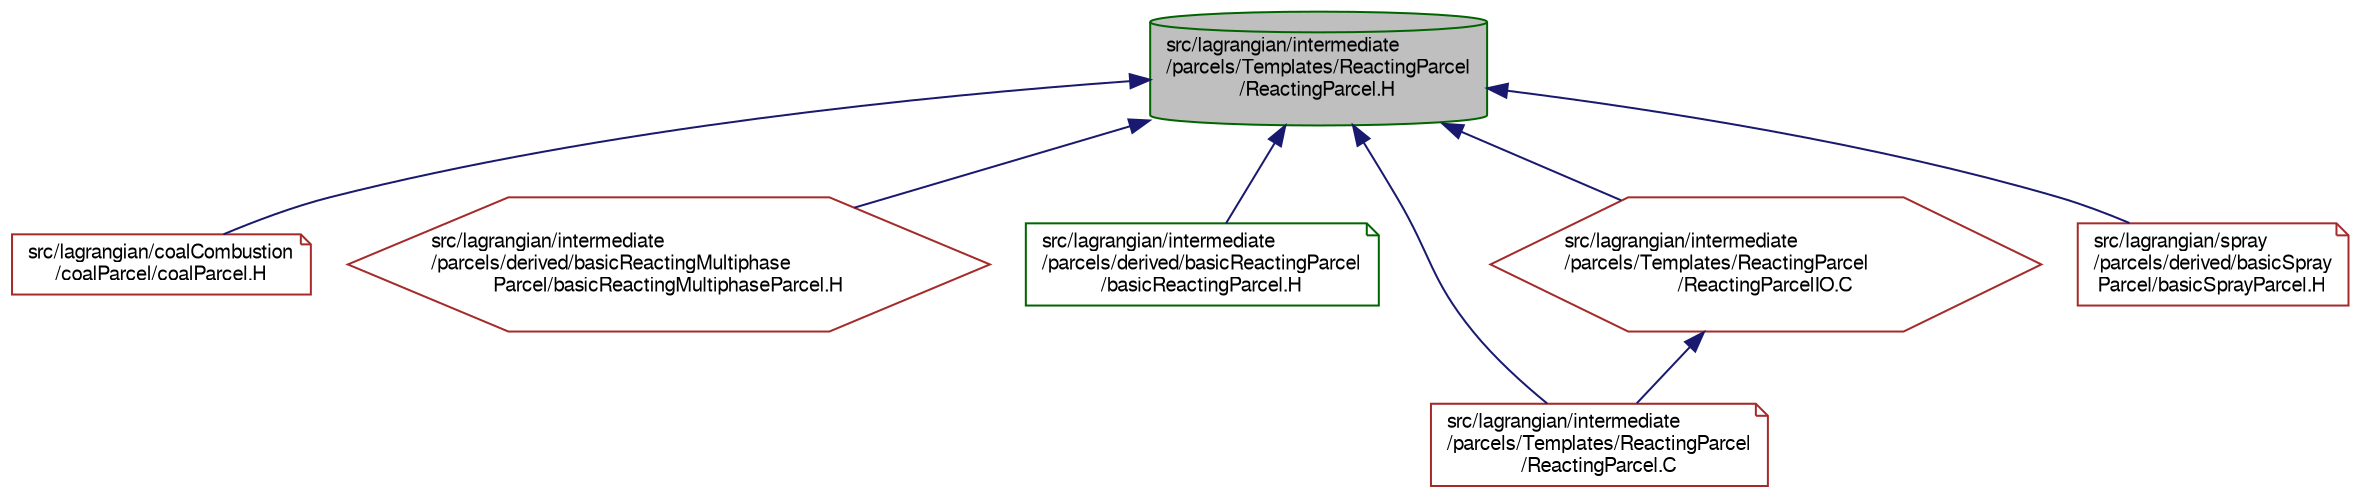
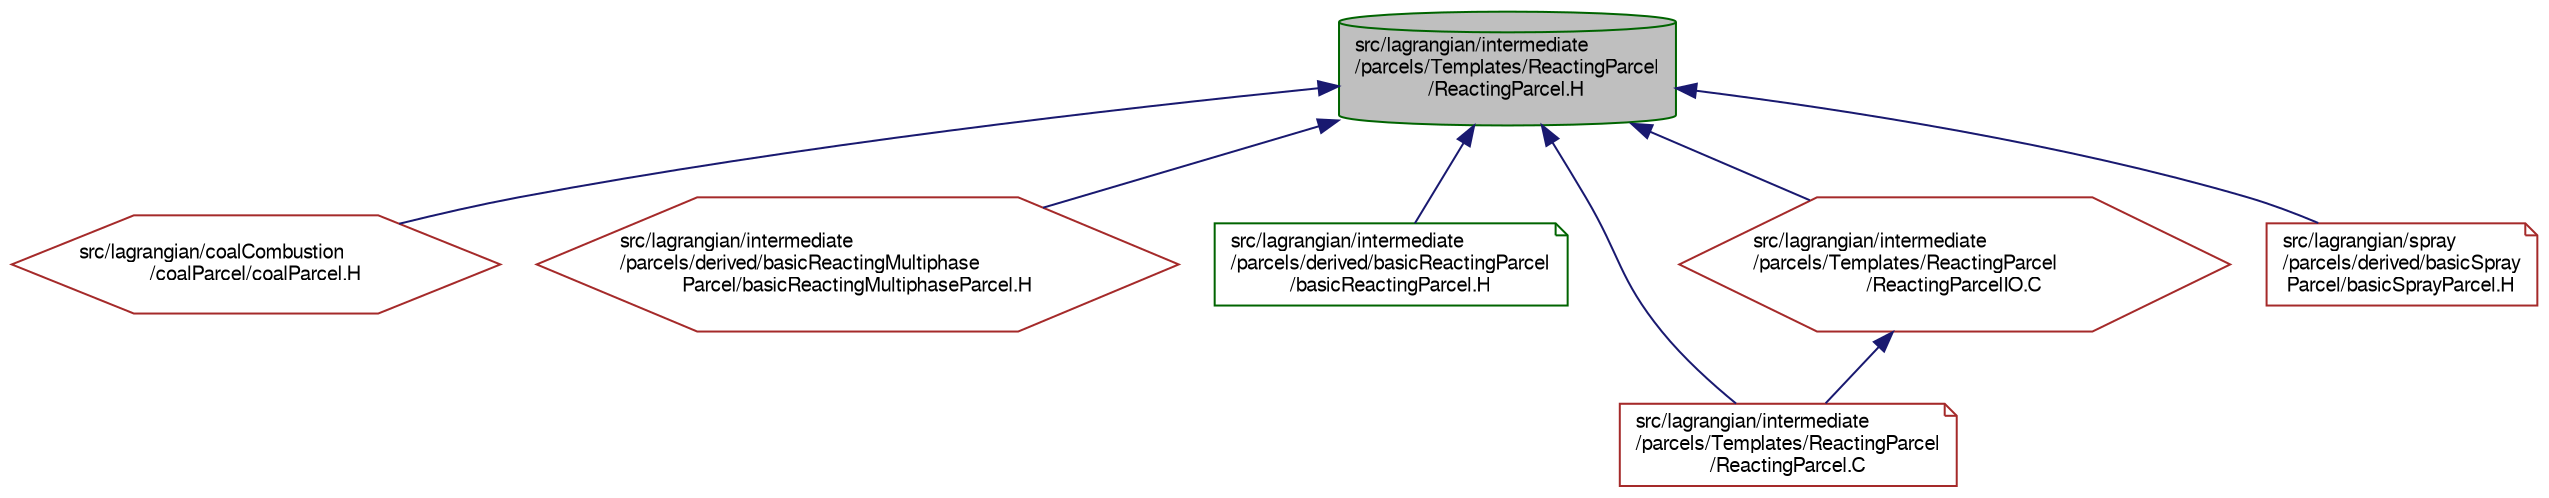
node "src/lagrangian/coalCombustion /coalParcel/coalParcel.H": shape note -> hexagon
